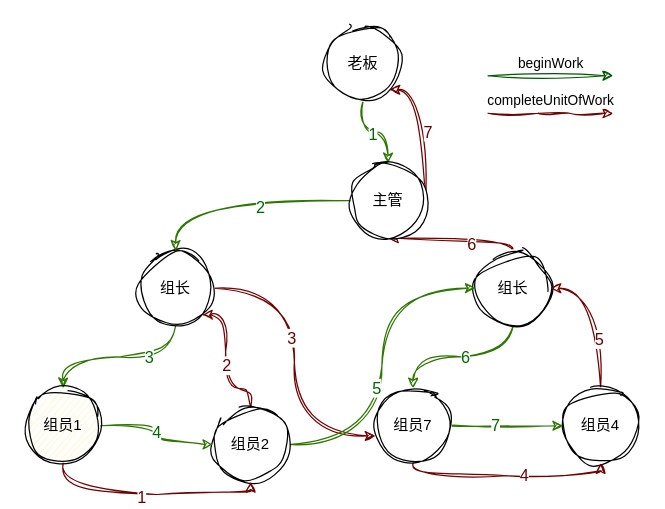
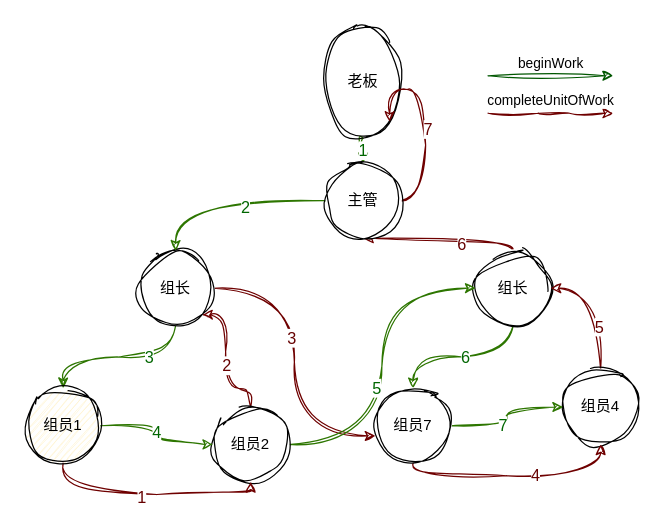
node "老板": size 75x75 -> 75x113
node "主管": moved (388, 201) -> (363, 201)
node "组员4": moved (601, 426) -> (601, 407)
